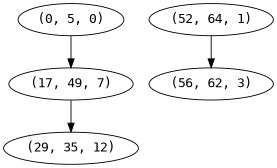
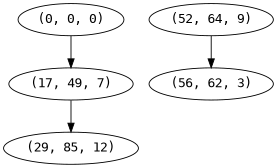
node "(0, 5, 0)": label "(0, 5, 0)" -> "(0, 0, 0)"
node "(52, 64, 1)": label "(52, 64, 1)" -> "(52, 64, 9)"
node "(29, 35, 12)": label "(29, 35, 12)" -> "(29, 85, 12)"
